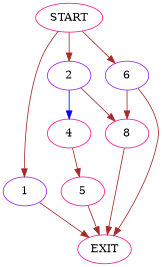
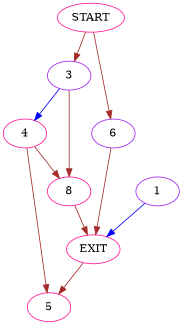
node "2": label "2" -> "3"
edge "START" -> "1": removed
edge "6" -> "8": now "4" -> "8"
edge "5" -> "EXIT": reversed
edge "1" -> "EXIT": color brown -> blue
